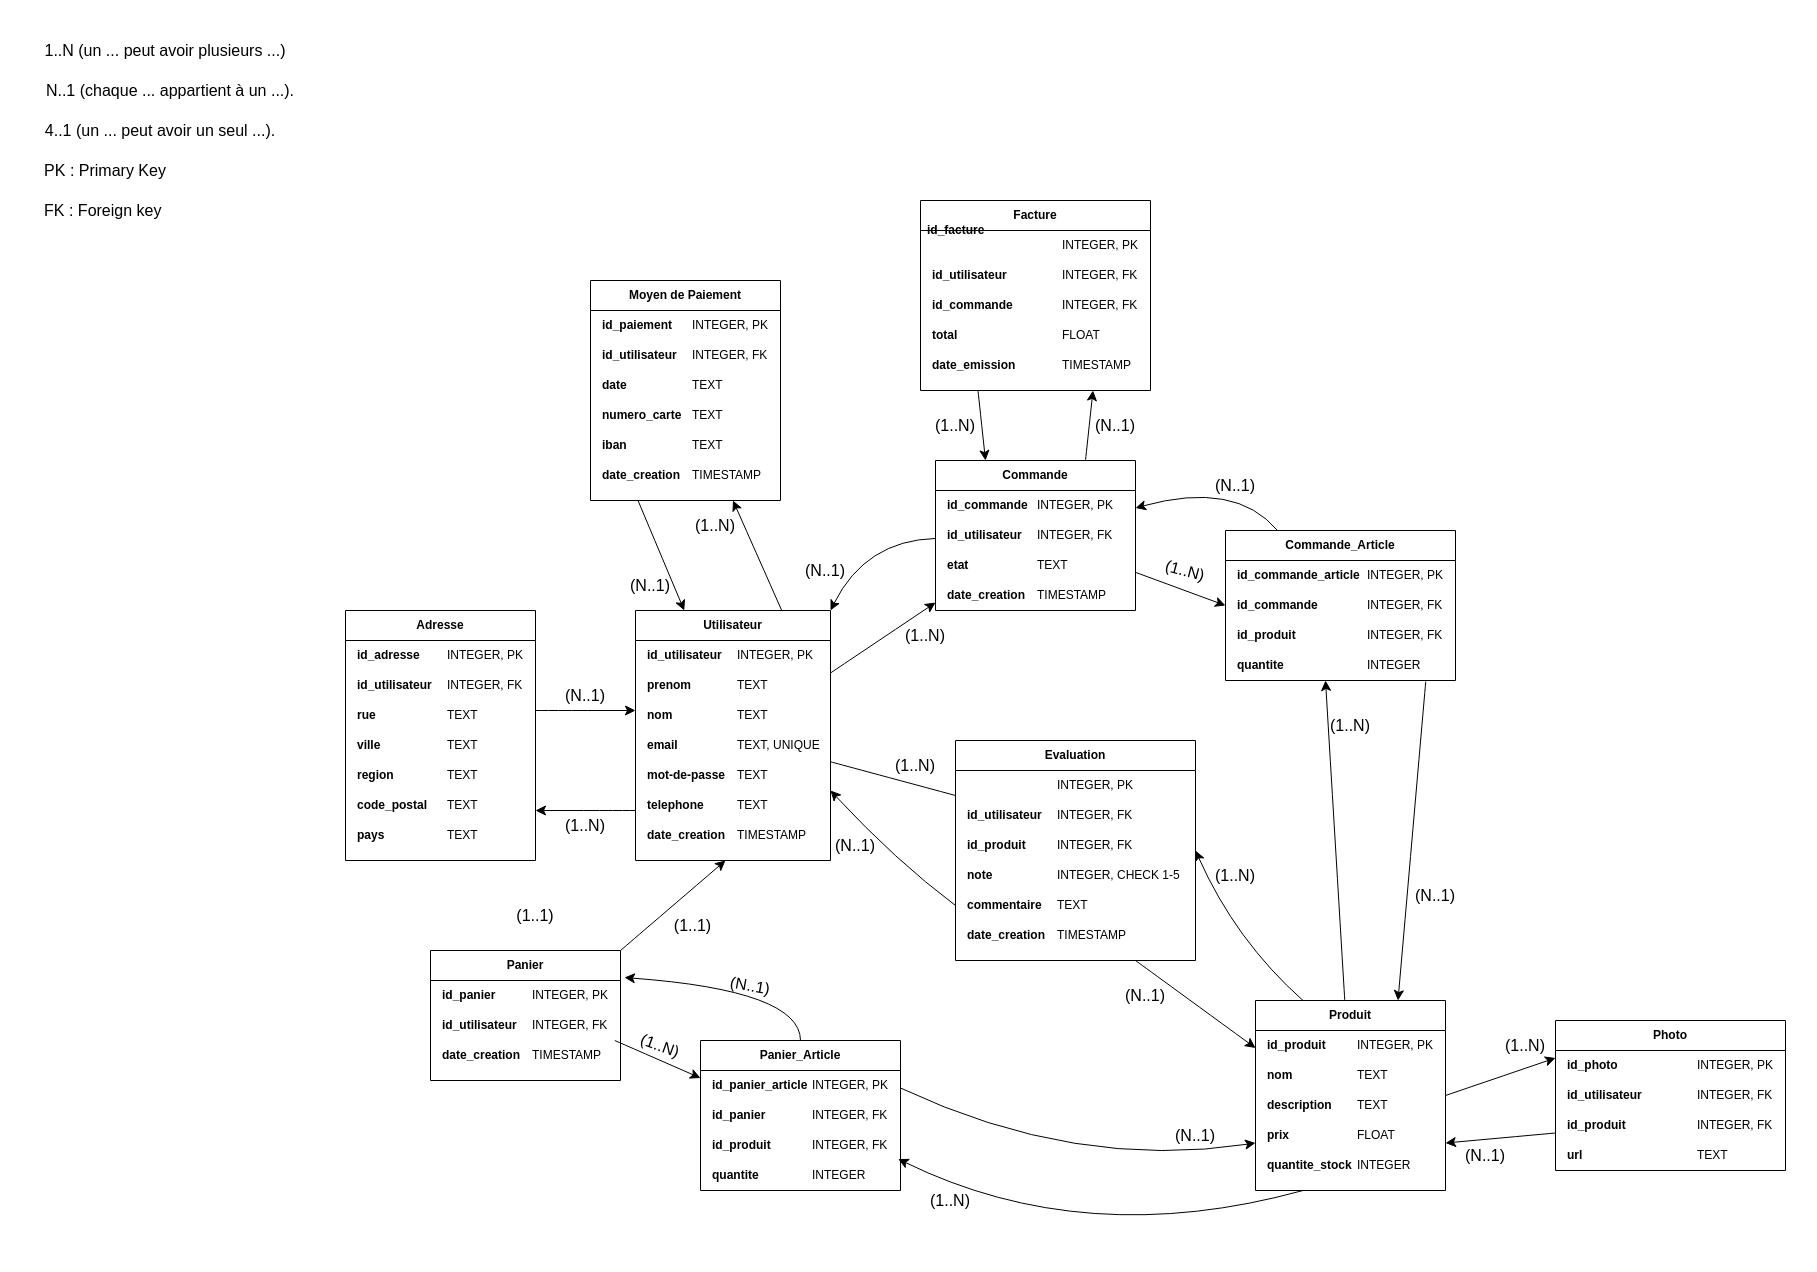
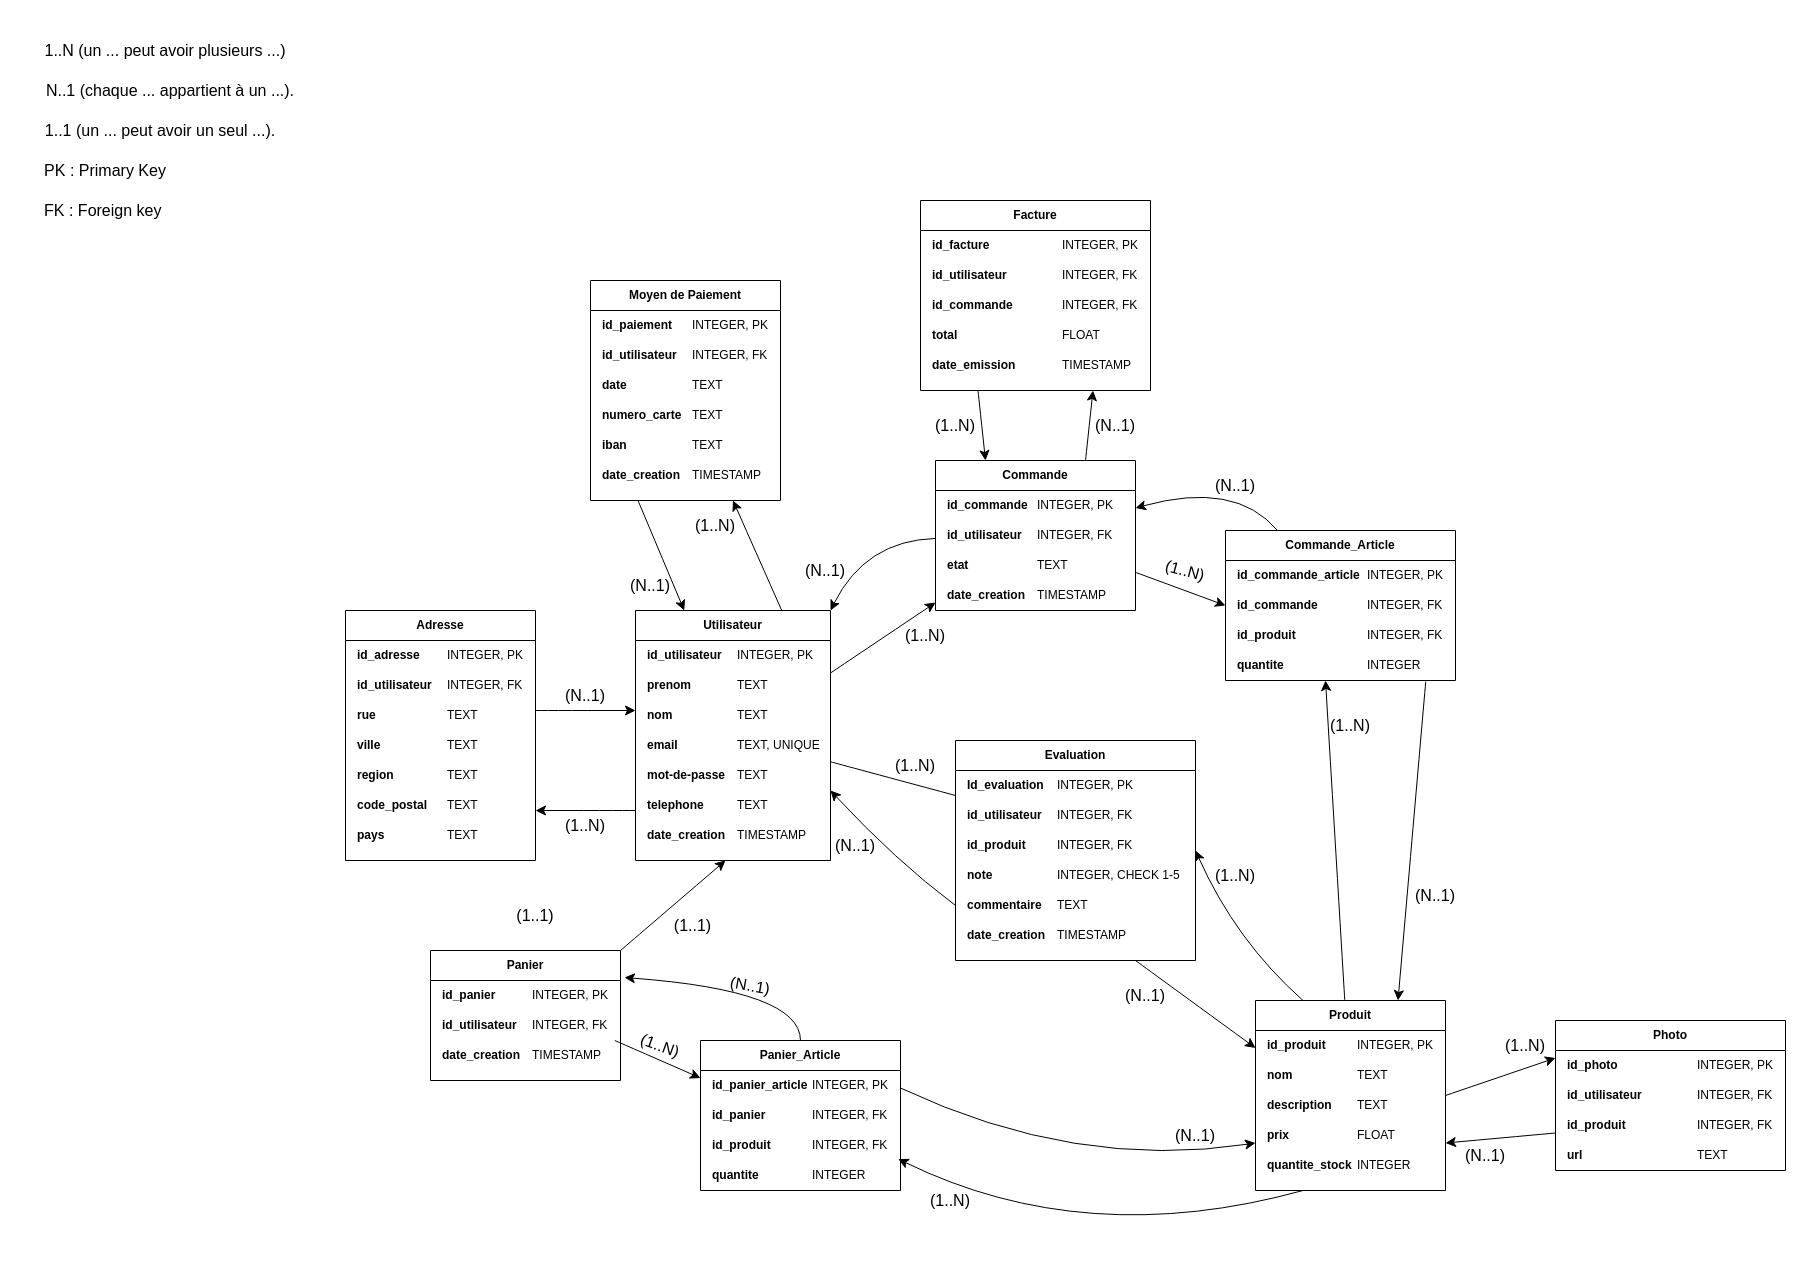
node "4..1 (un ... peut avoir un seul ...).": label "4..1 (un ... peut avoir un seul ...)." -> "1..1 (un ... peut avoir un seul ...)."
node "id_facture": moved (966, 231) -> (971, 246)
node "Id_evaluation": added
